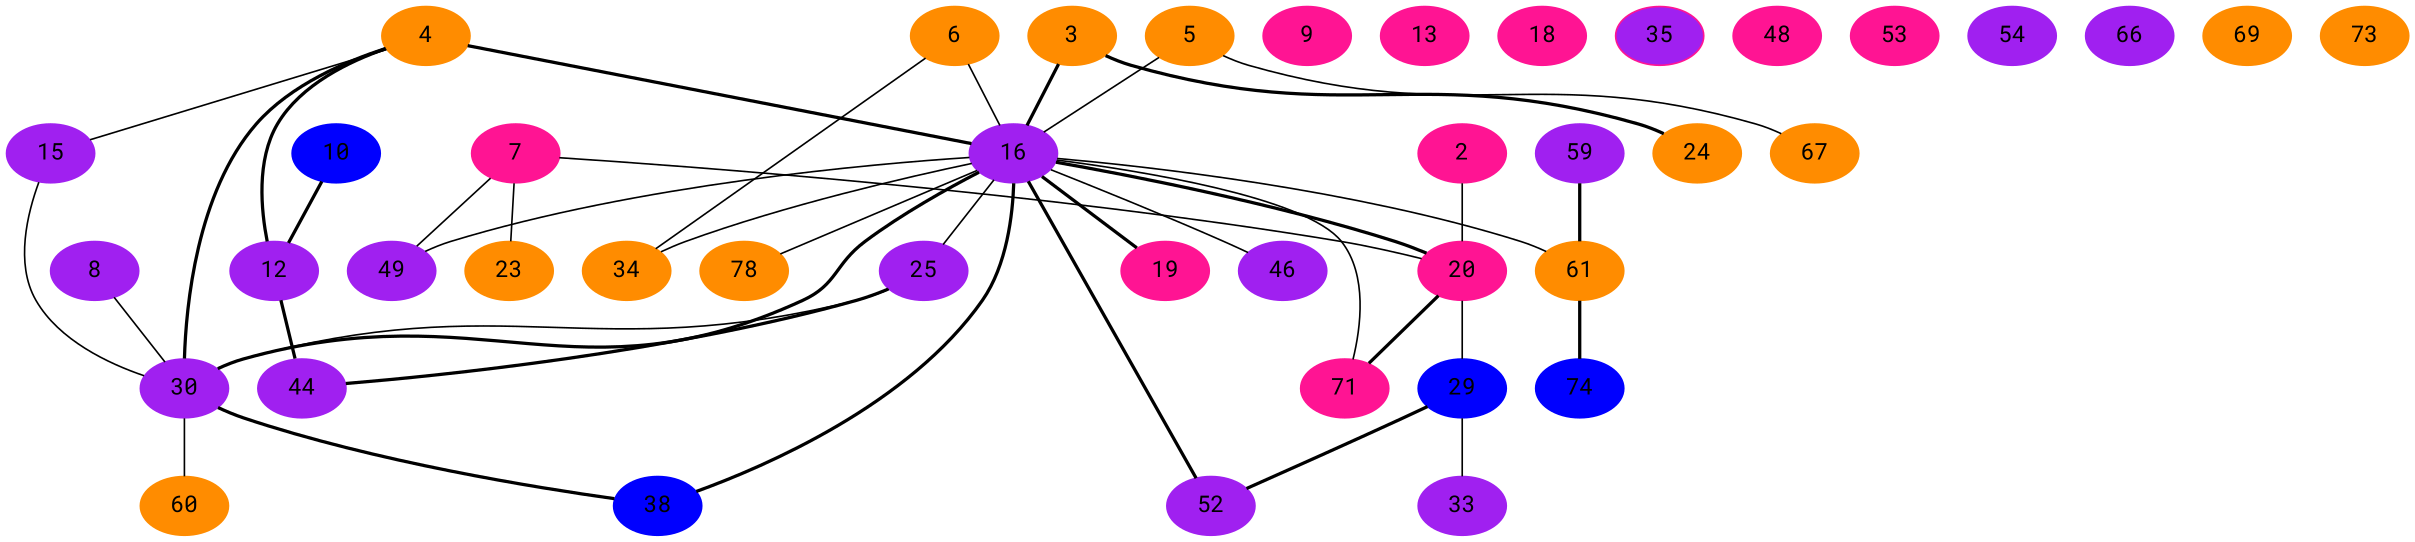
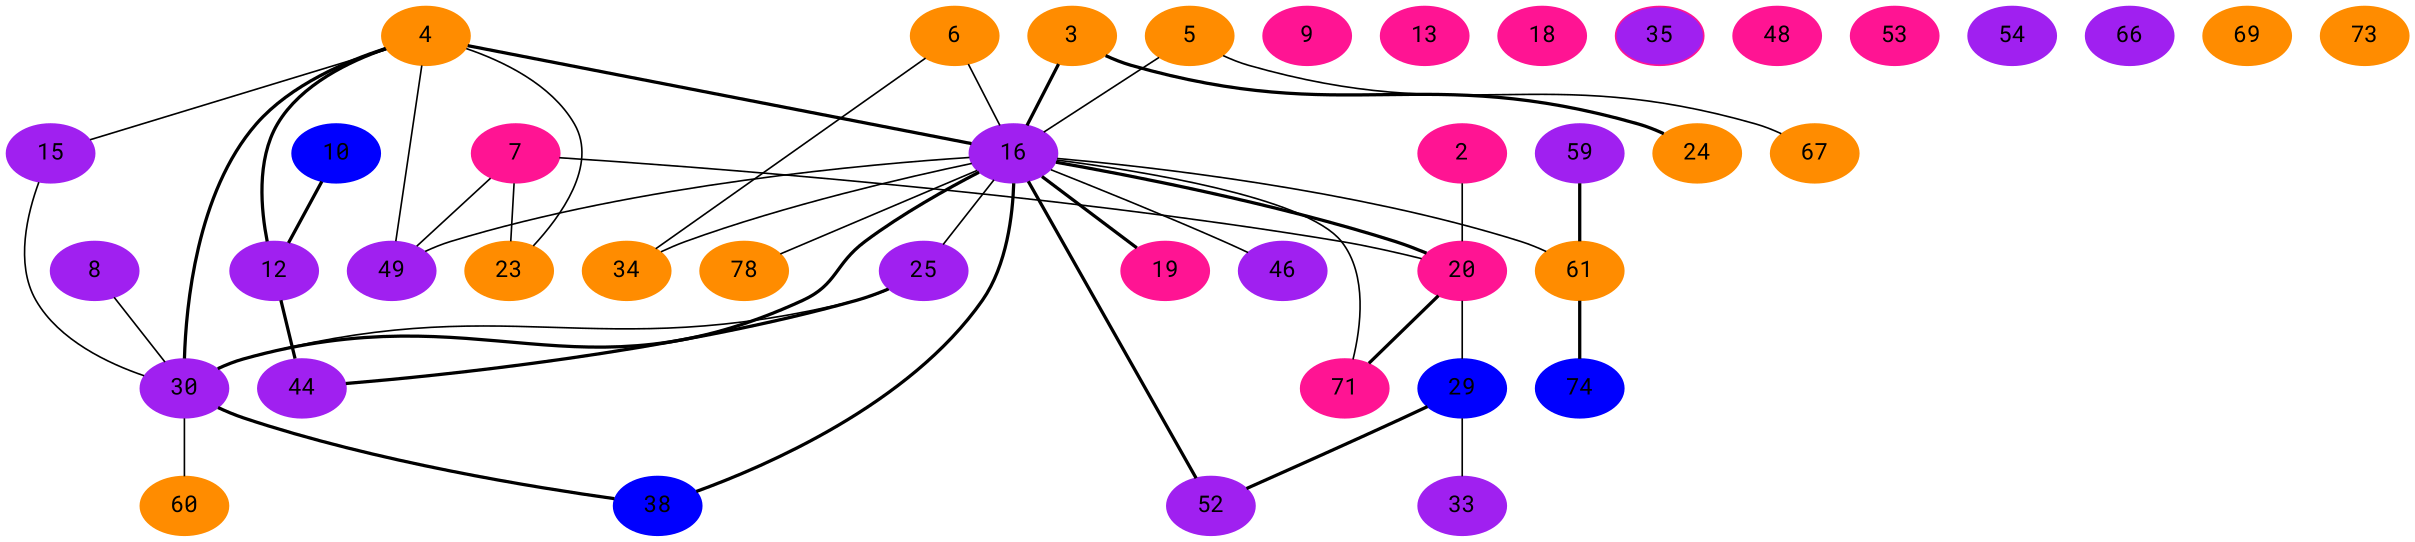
edge "4" -- "23": added
edge "4" -- "49": added
